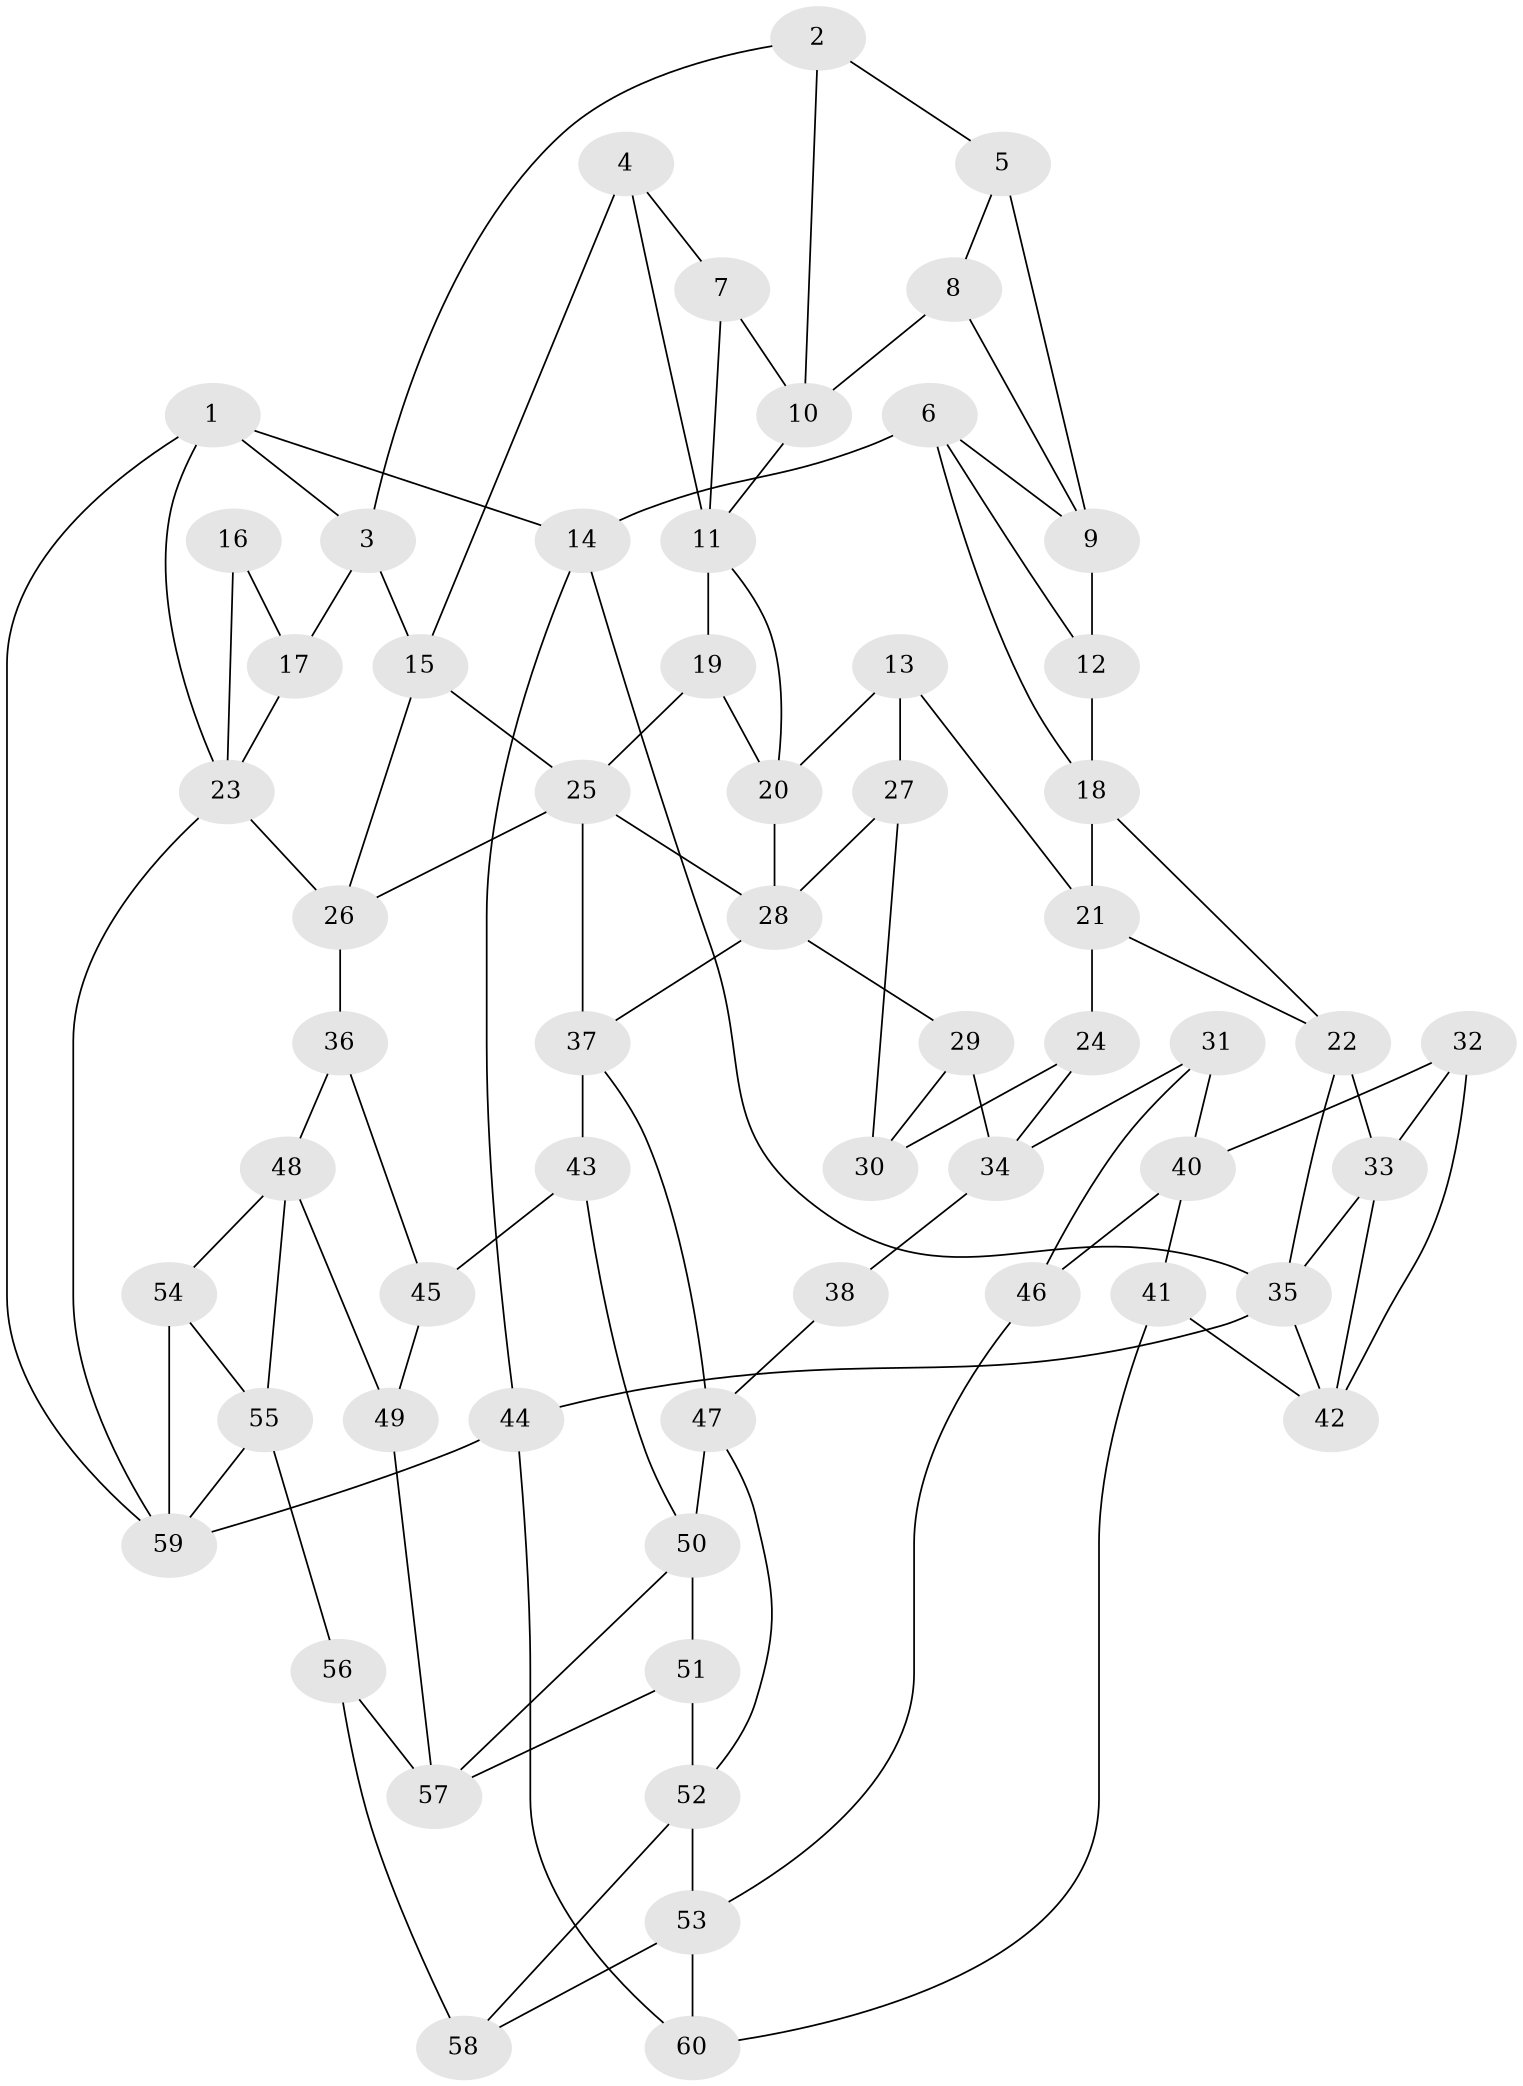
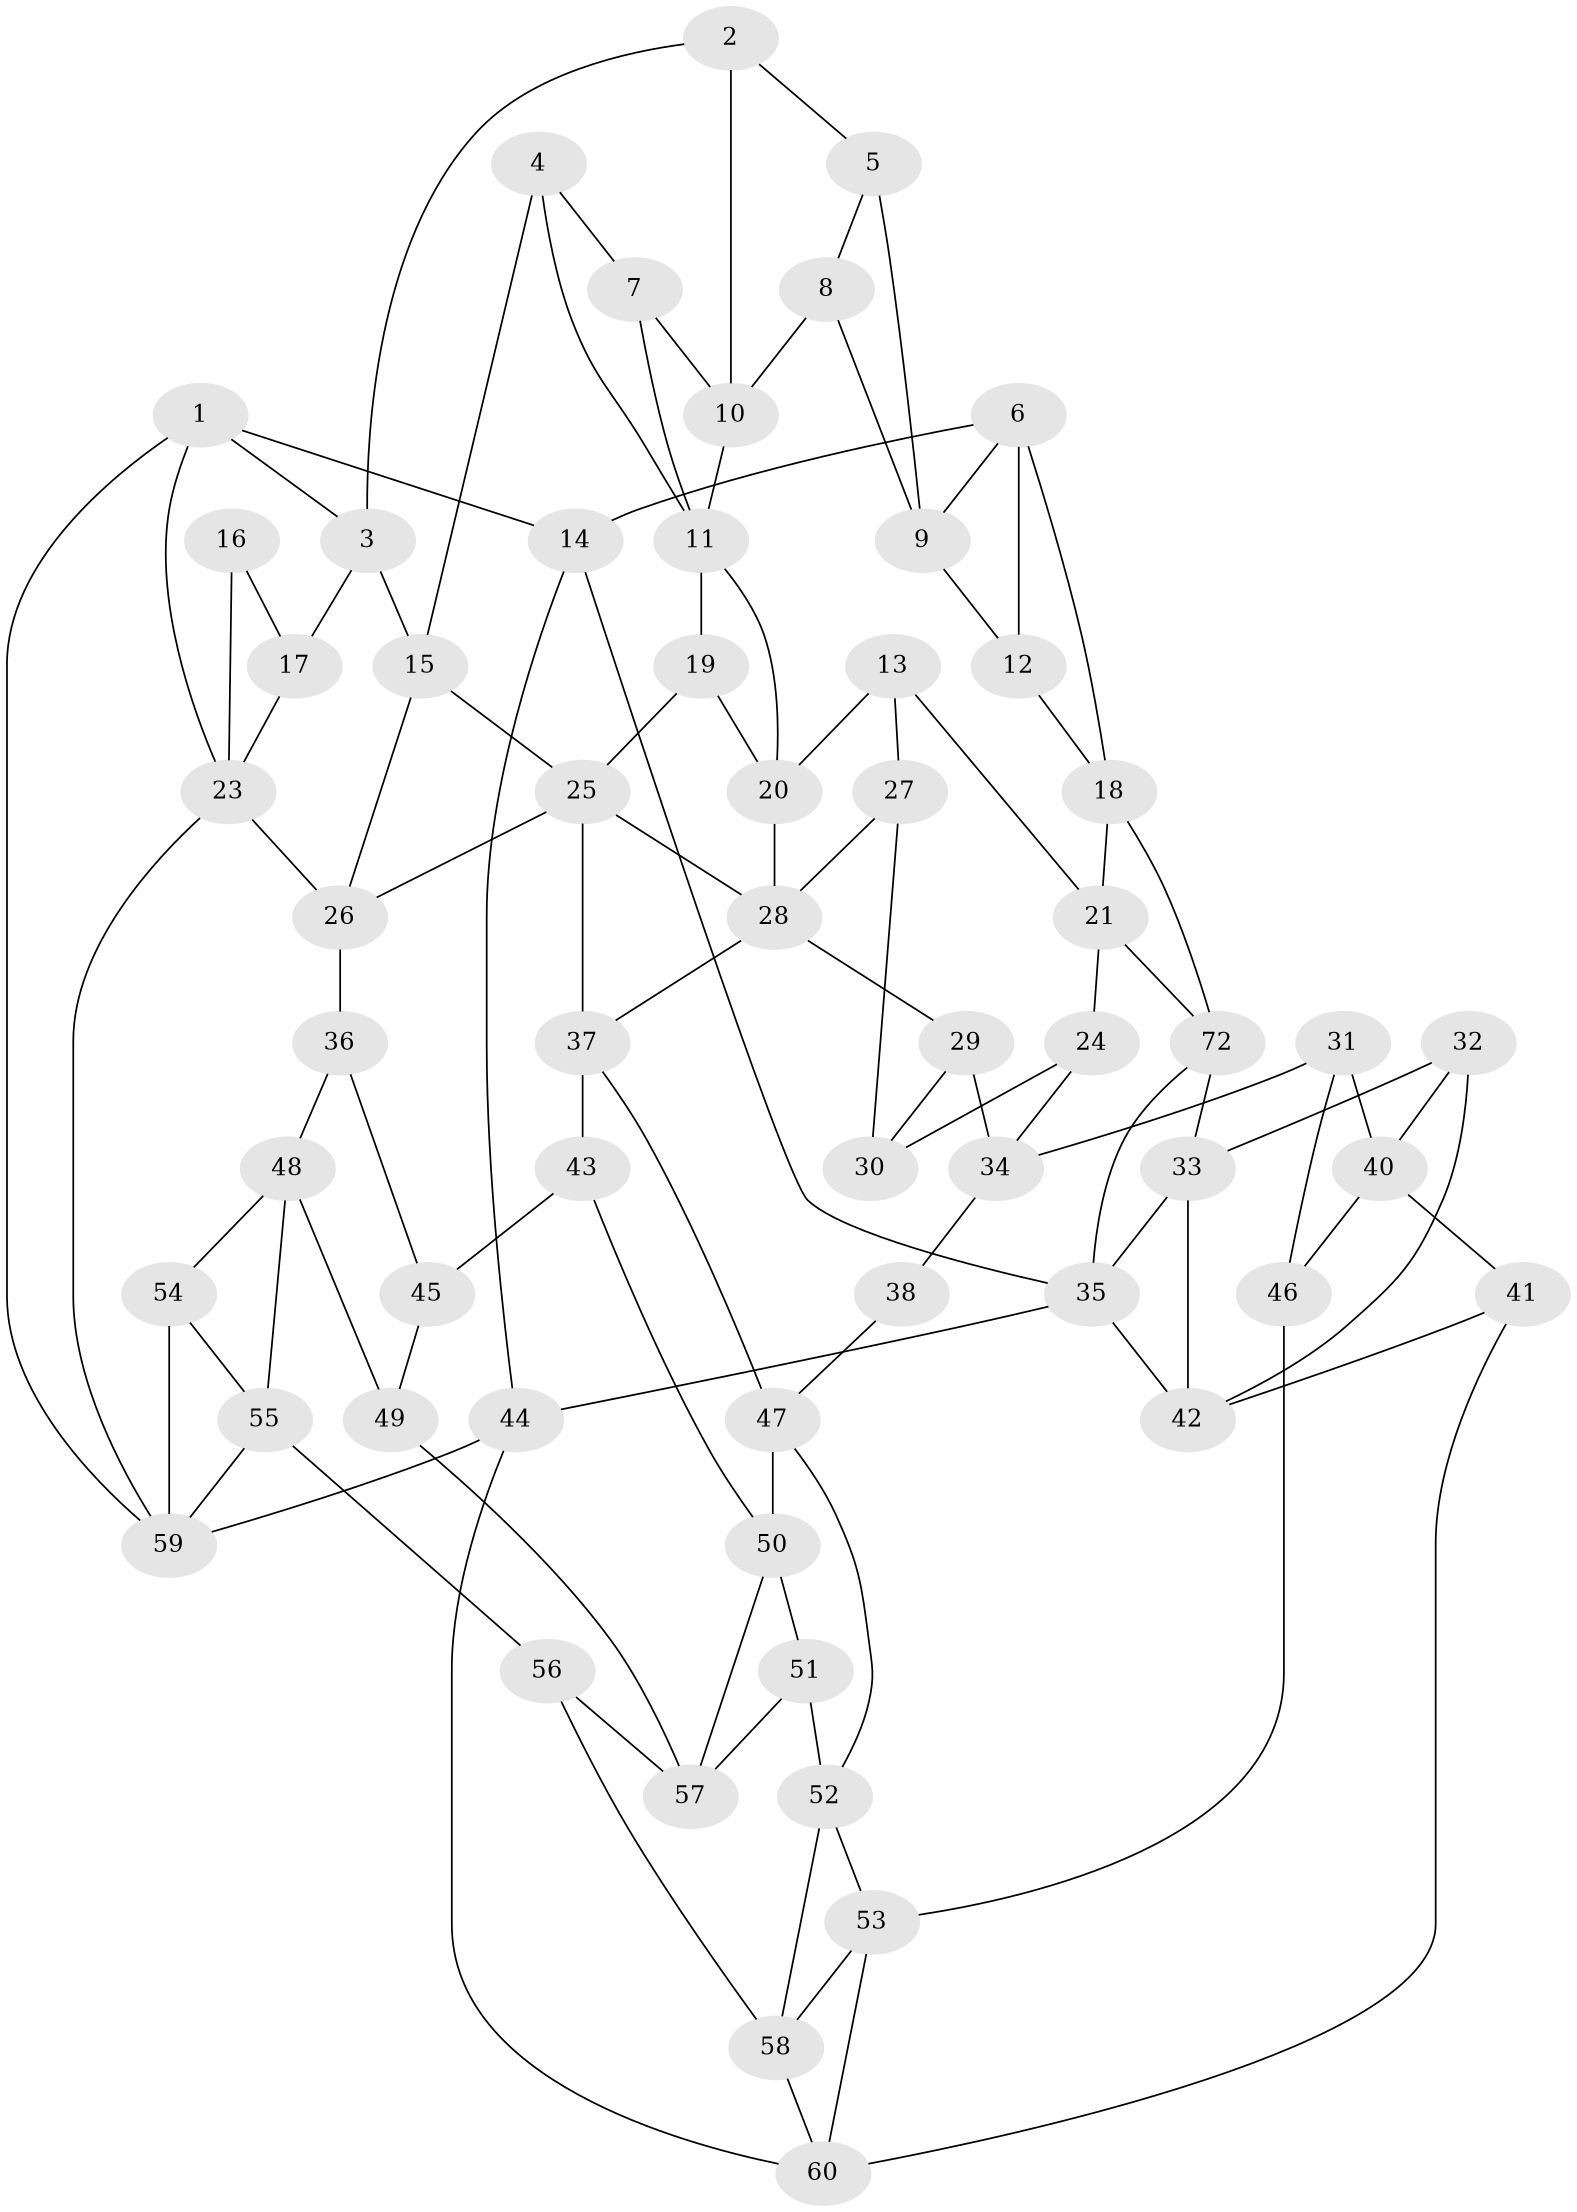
node "22": label "22" -> "72"
edge "58" -- "60": added
